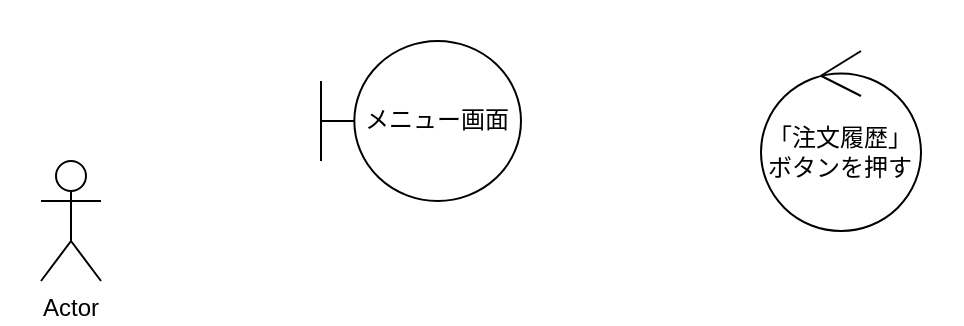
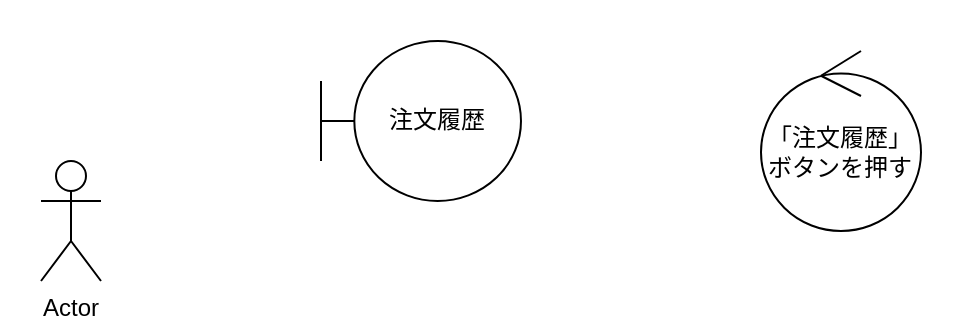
node "メニュー画面": label "メニュー画面" -> "注文履歴"
